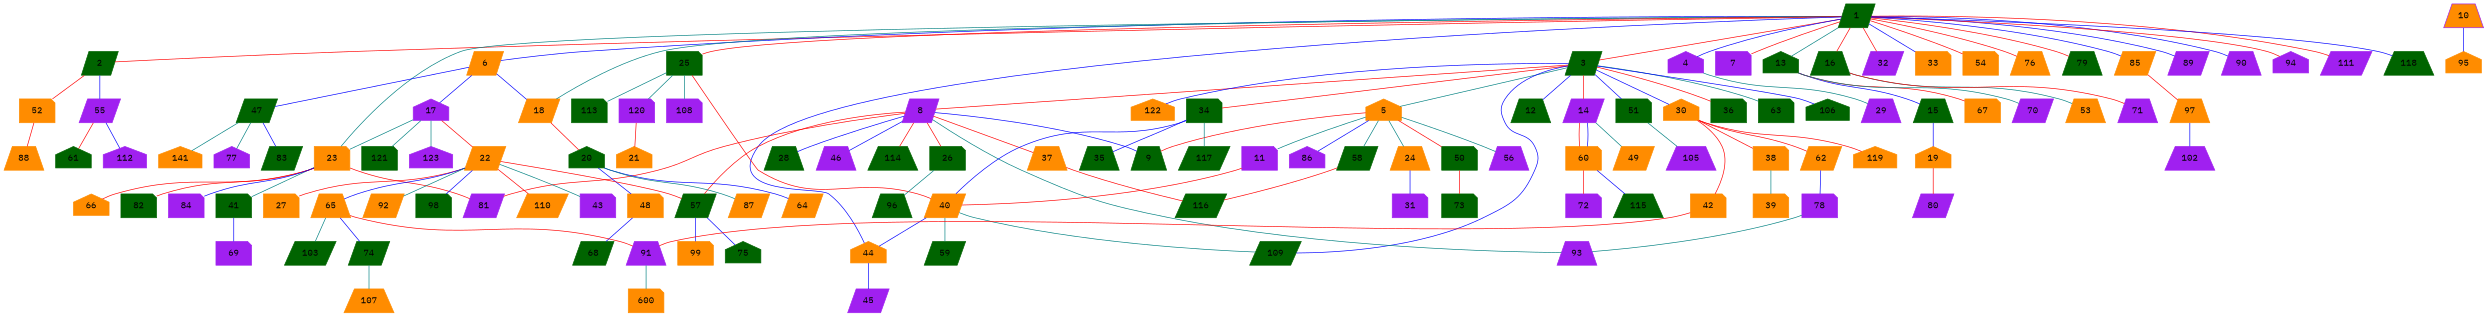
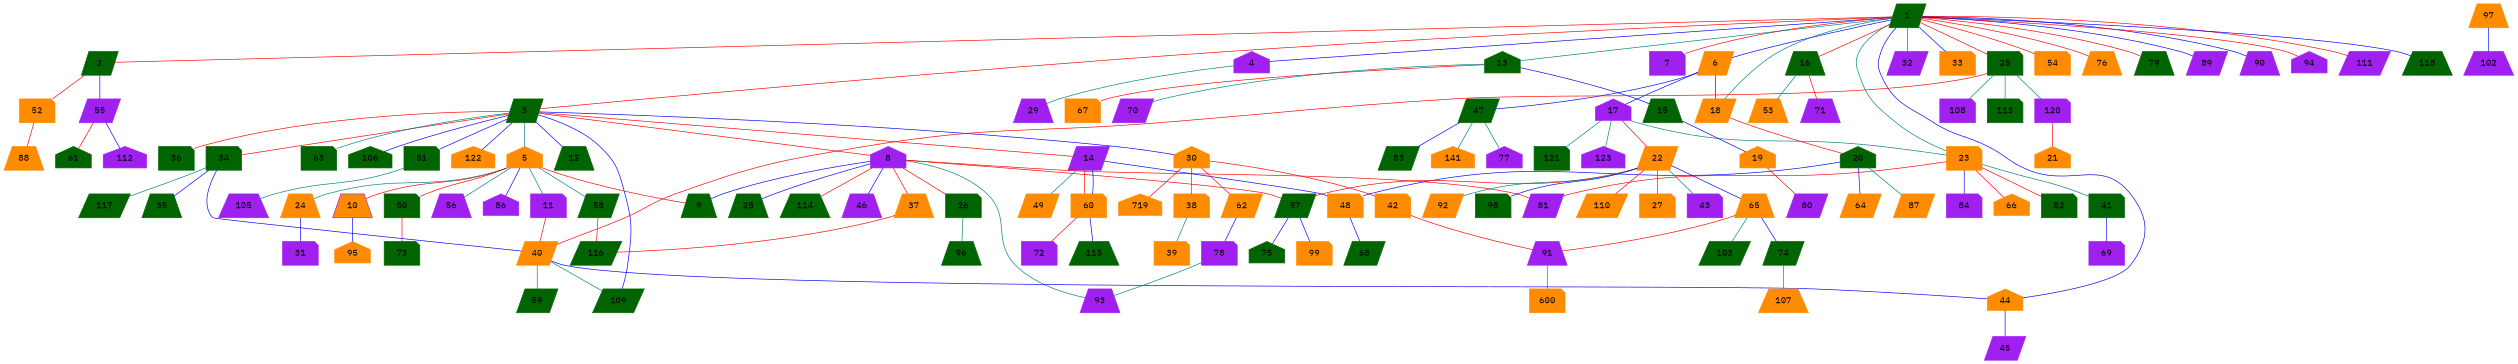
node "85": removed
node "8": shape parallelogram -> house
node "119": label "119" -> "719"
edge "14" -- "48": added
edge "5" -- "10": added
